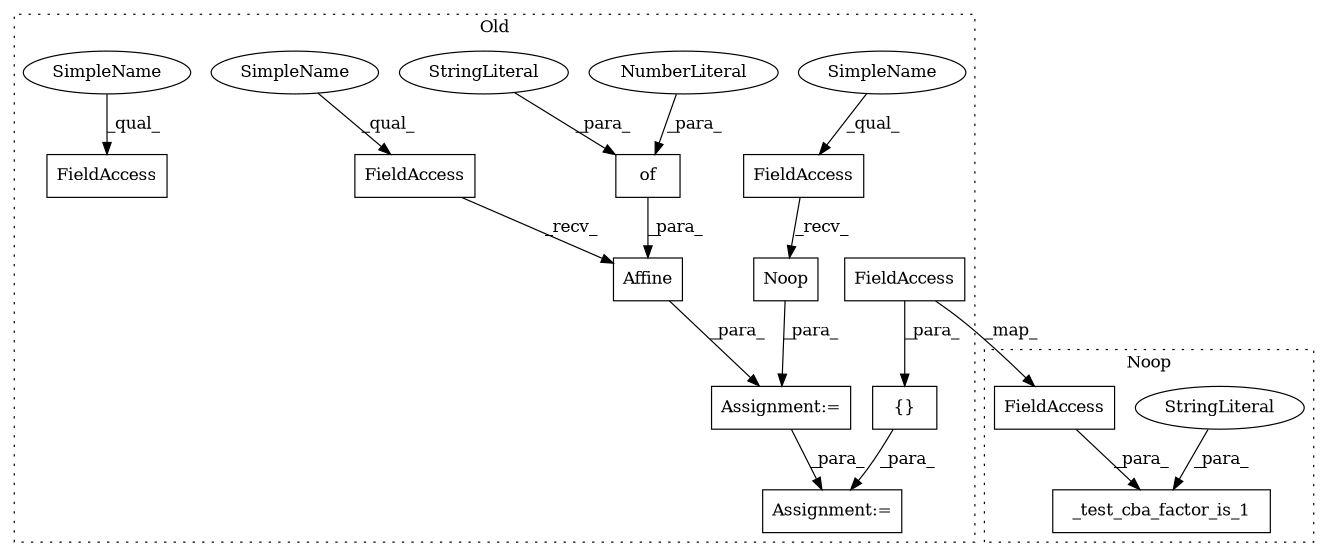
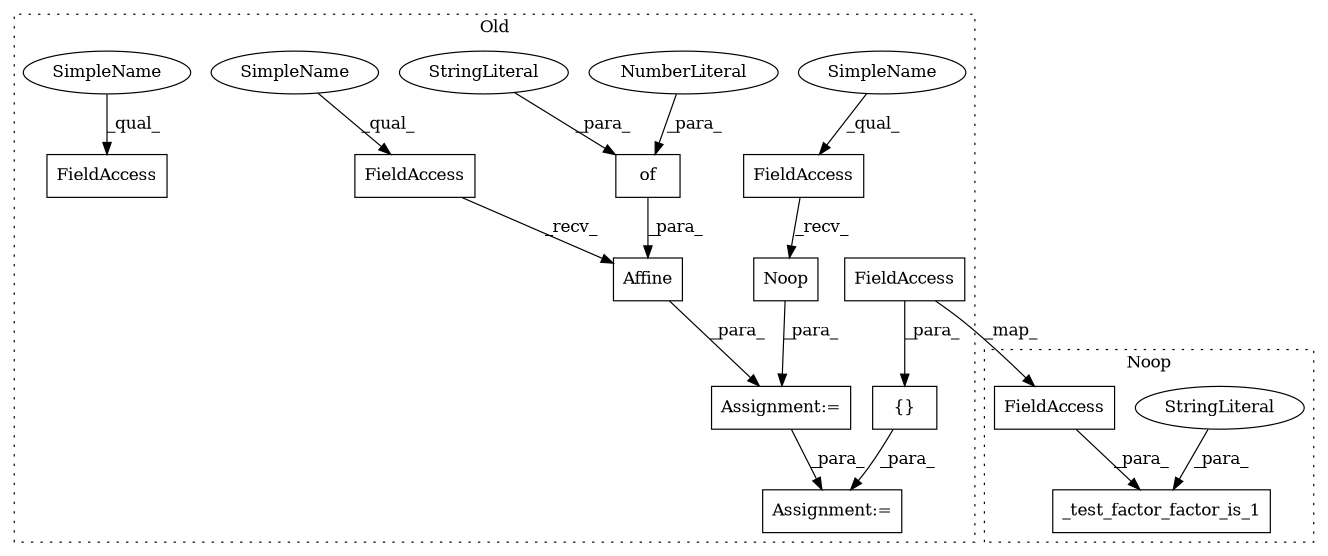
node "_test_cba_factor_is_1": label "_test_cba_factor_is_1" -> "_test_factor_factor_is_1"
